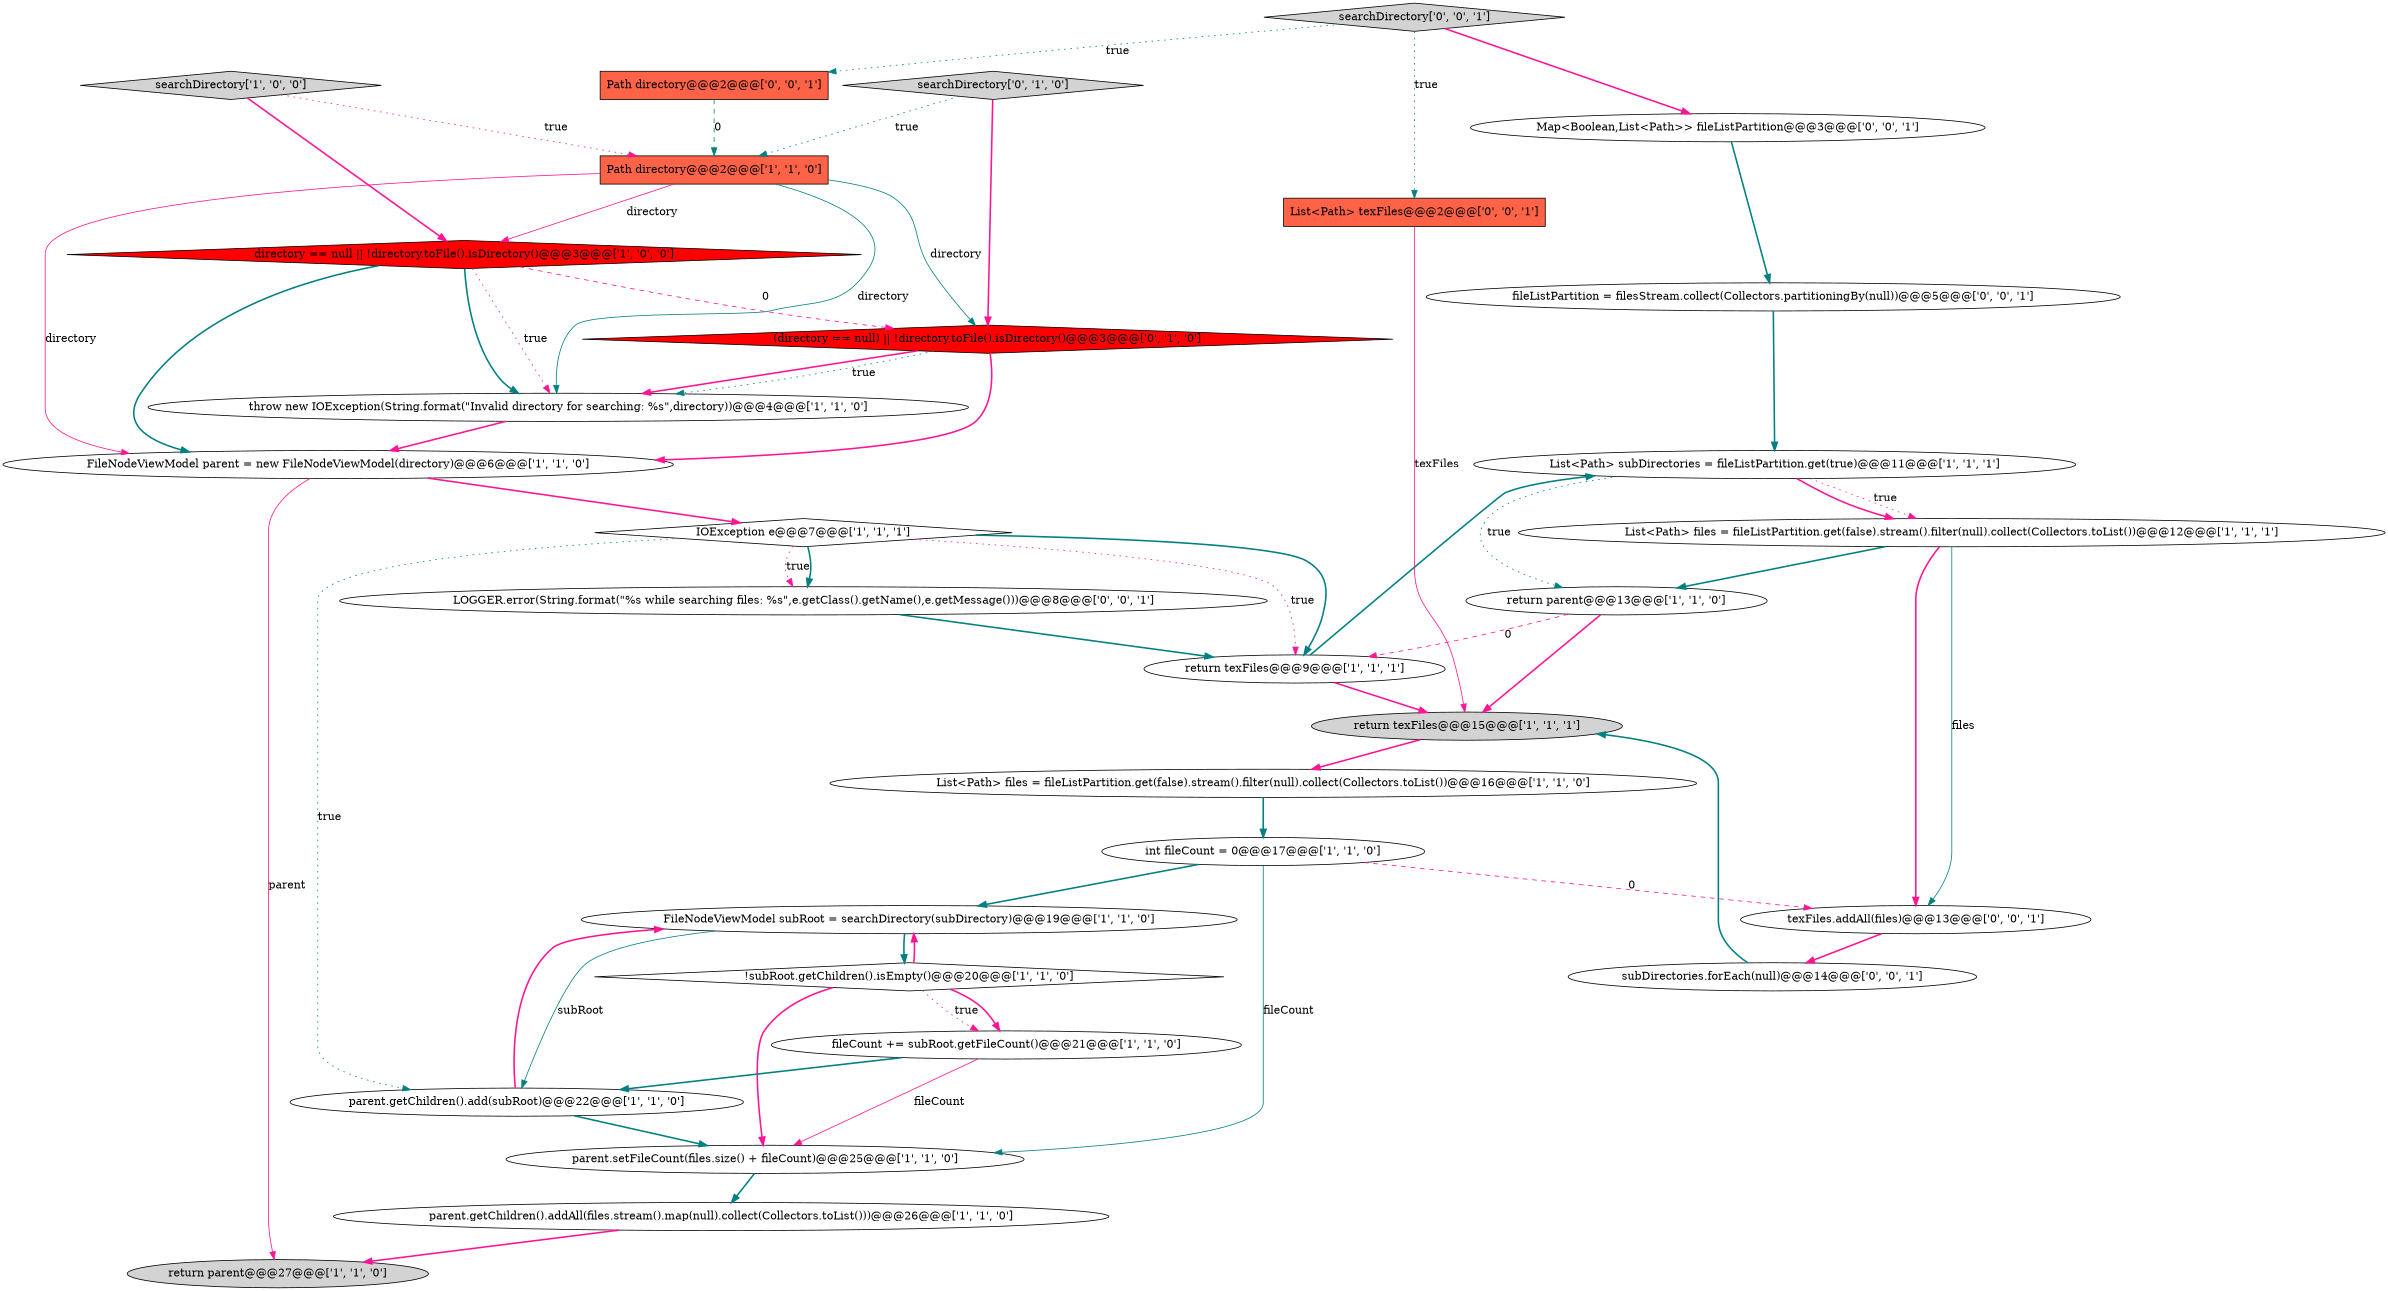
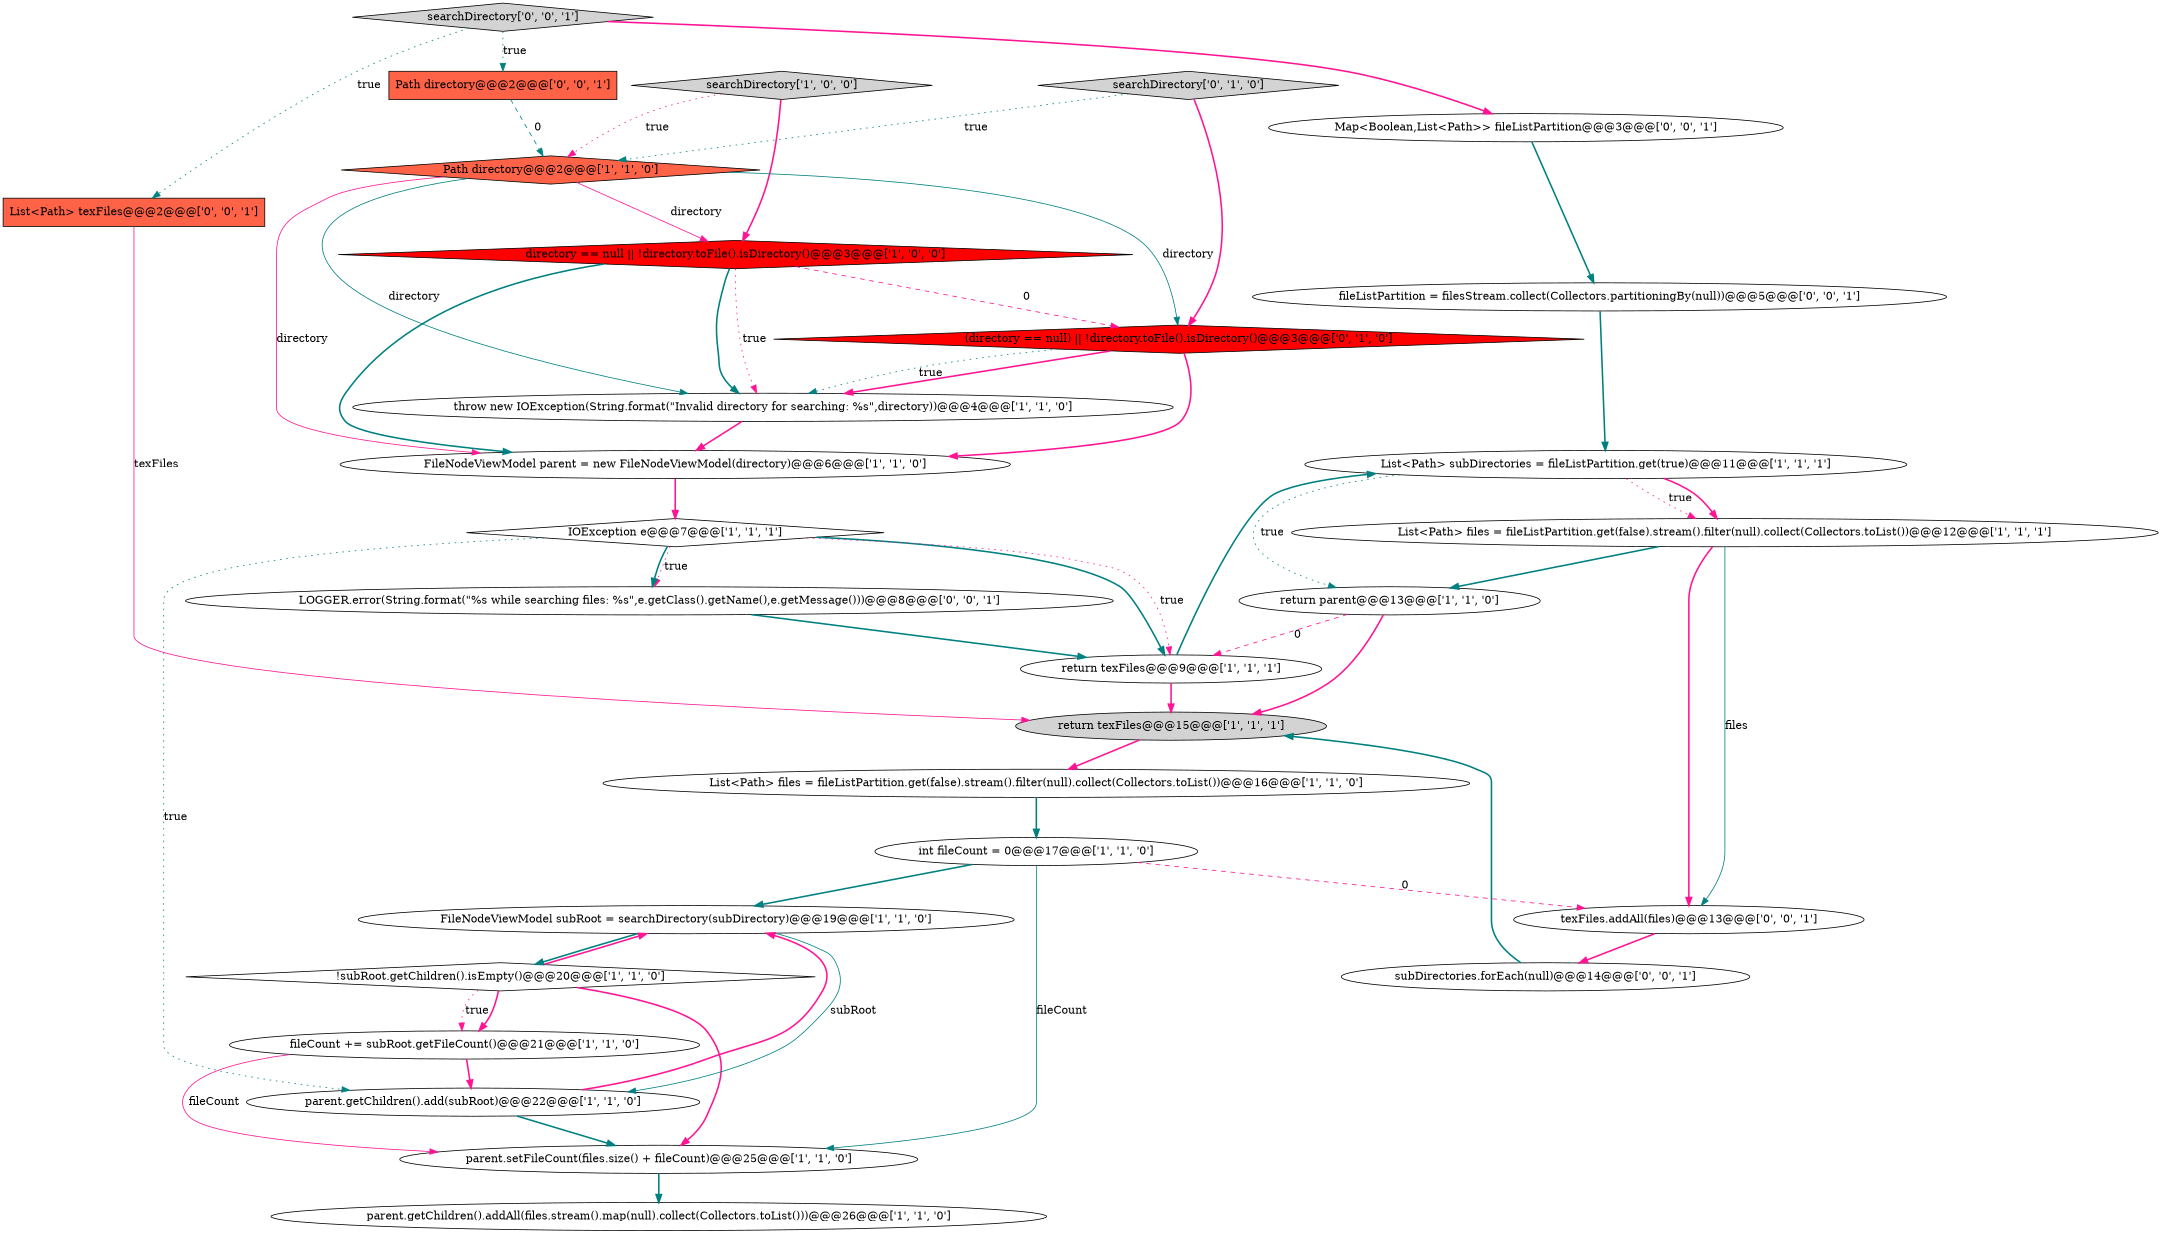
node "Path directory@@@2@@@['1', '1', '0']": shape box -> diamond
edge "fileCount += subRoot.getFileCount()@@@21@@@['1', '1', '0']" -> "parent.getChildren().add(subRoot)@@@22@@@['1', '1', '0']": color teal -> deeppink
node "return parent@@@27@@@['1', '1', '0']": removed
